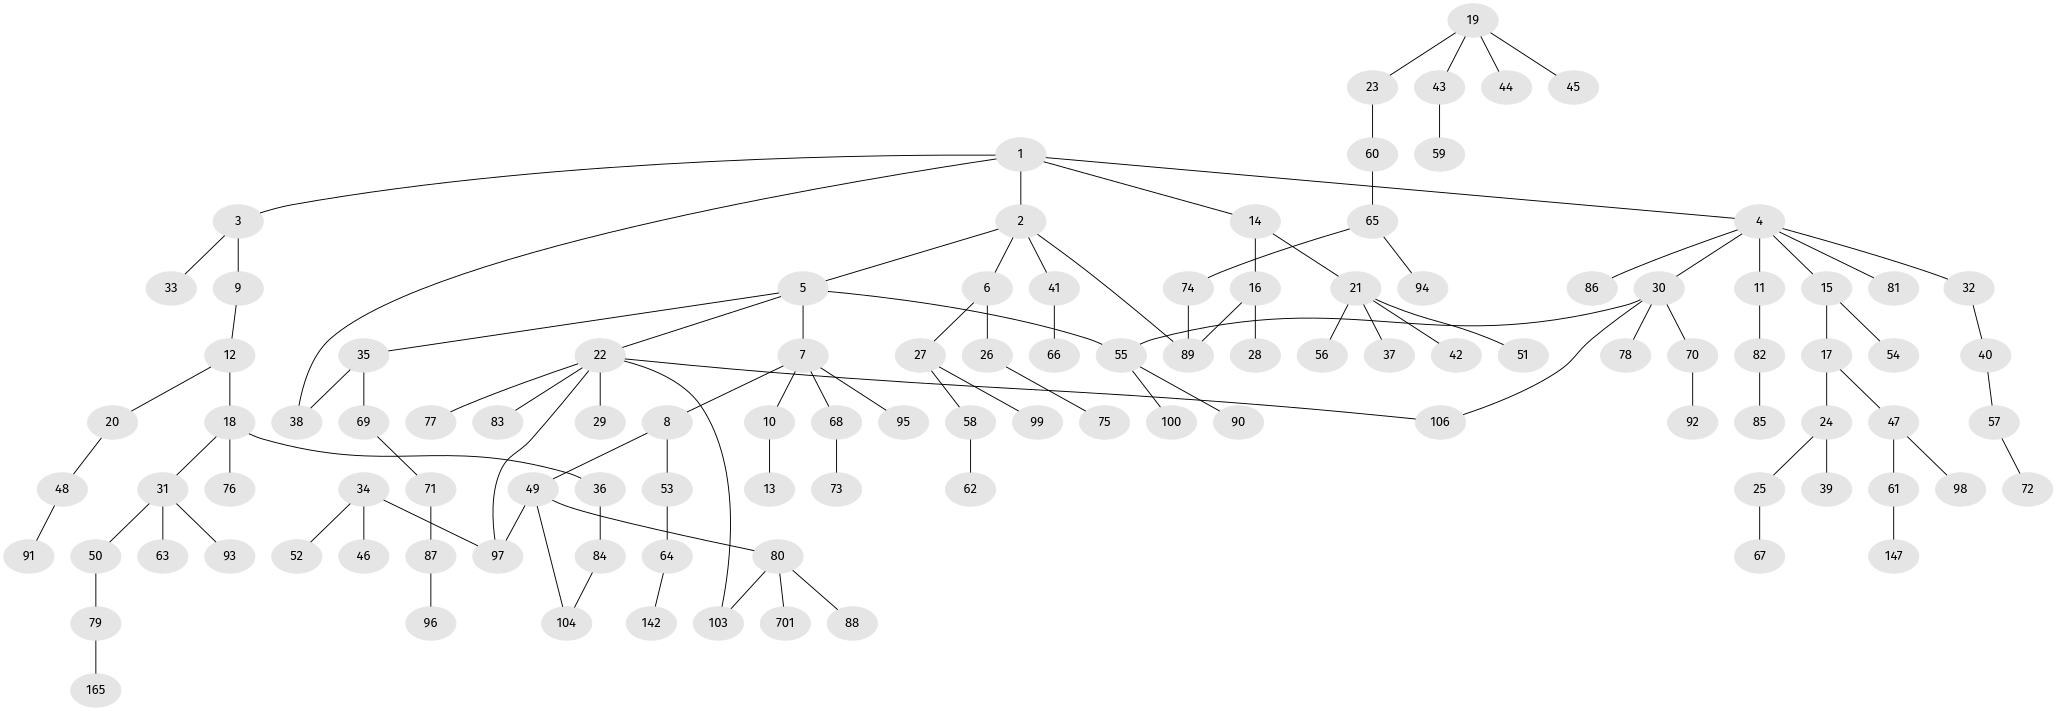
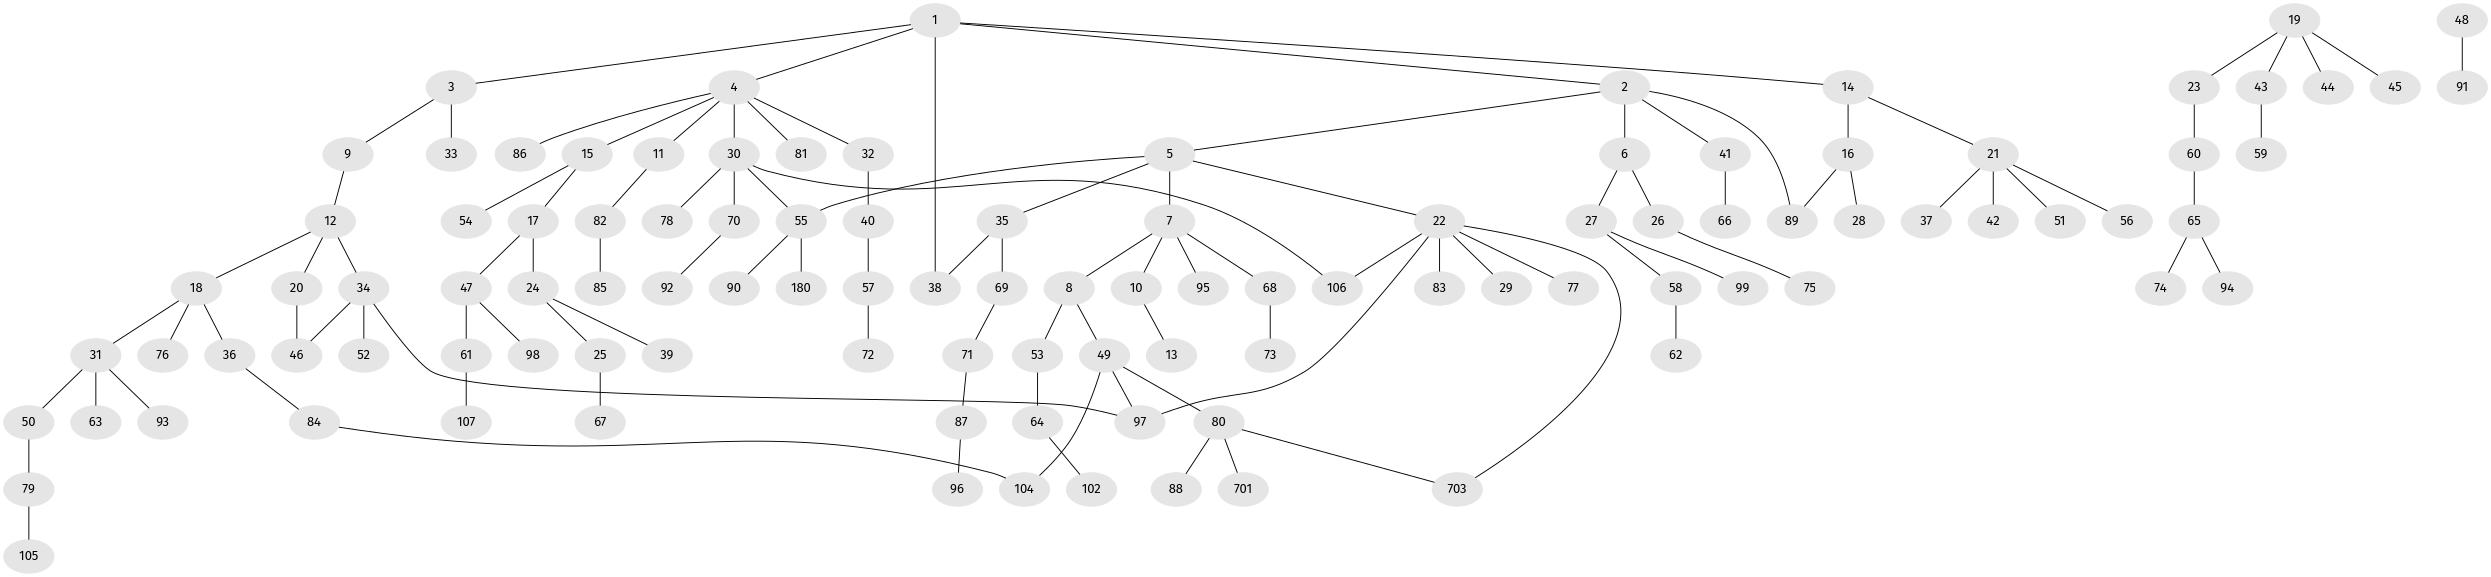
edge "12" -- "34": added
edge "74" -- "89": removed
node "100": label "100" -> "180"
edge "20" -- "48": now "20" -- "46"
node "147": label "147" -> "107"
node "142": label "142" -> "102"
node "103": label "103" -> "703"
node "165": label "165" -> "105"
